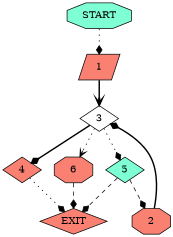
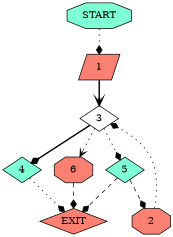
edge "2" -> "3": style bold -> dotted
node "4": fillcolor salmon -> aquamarine
